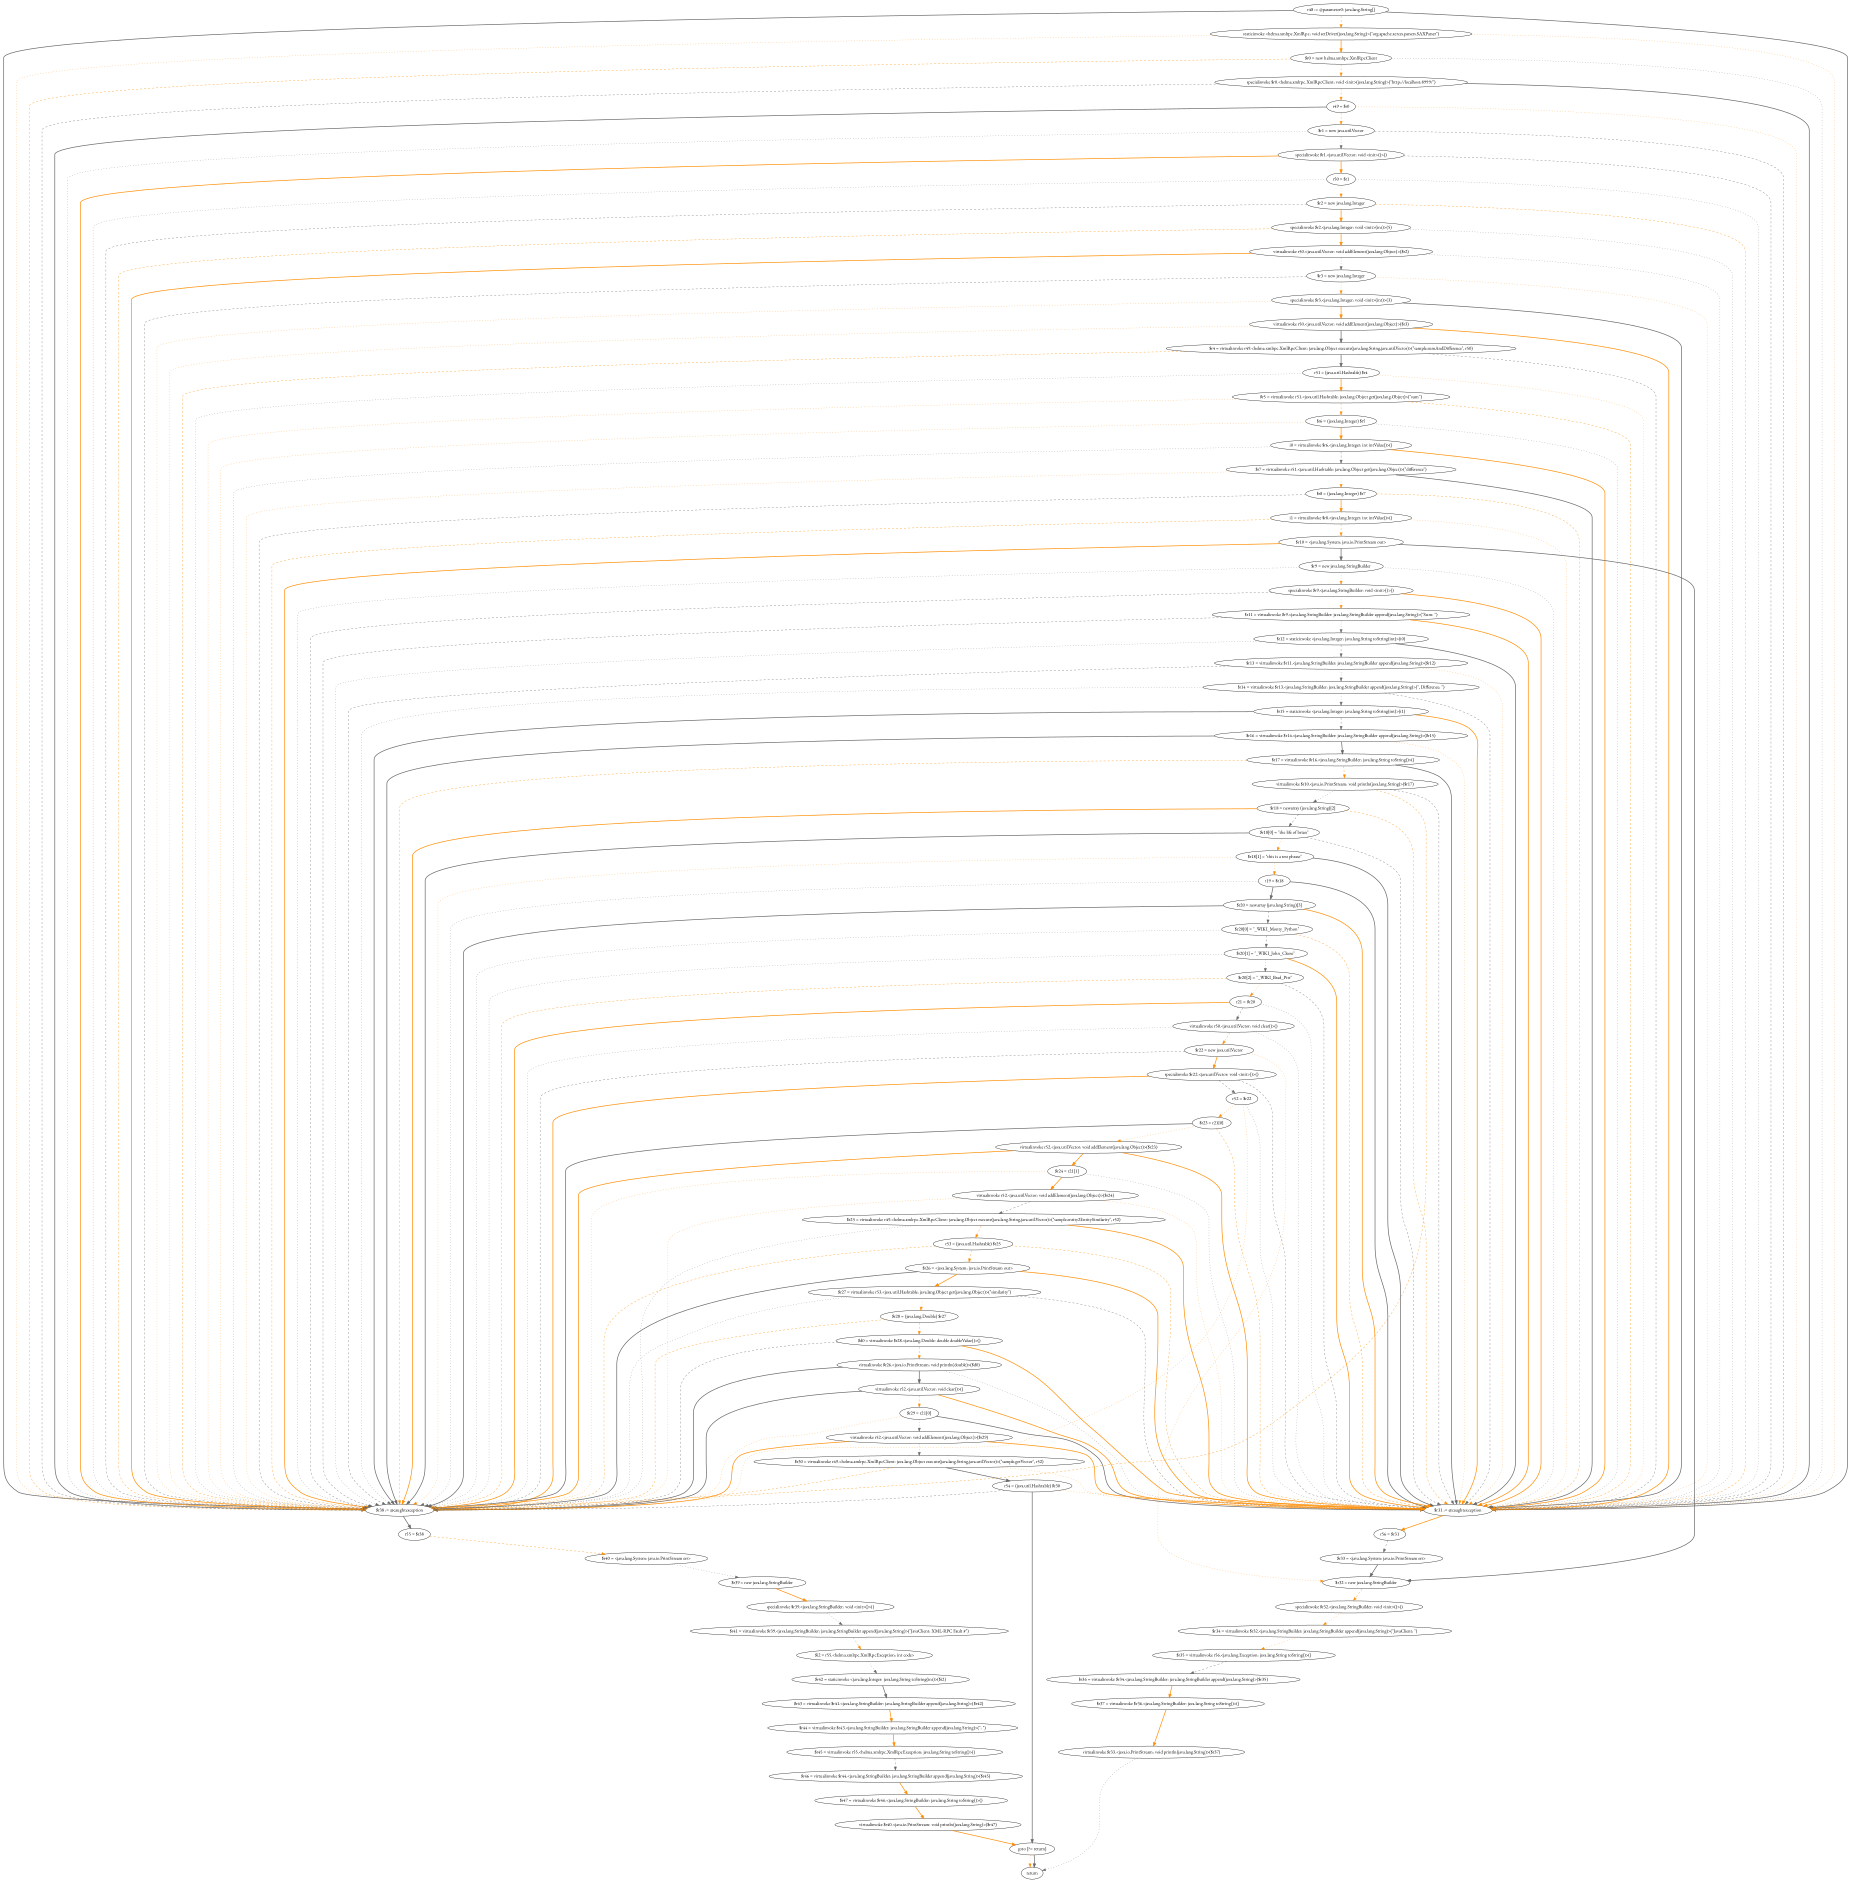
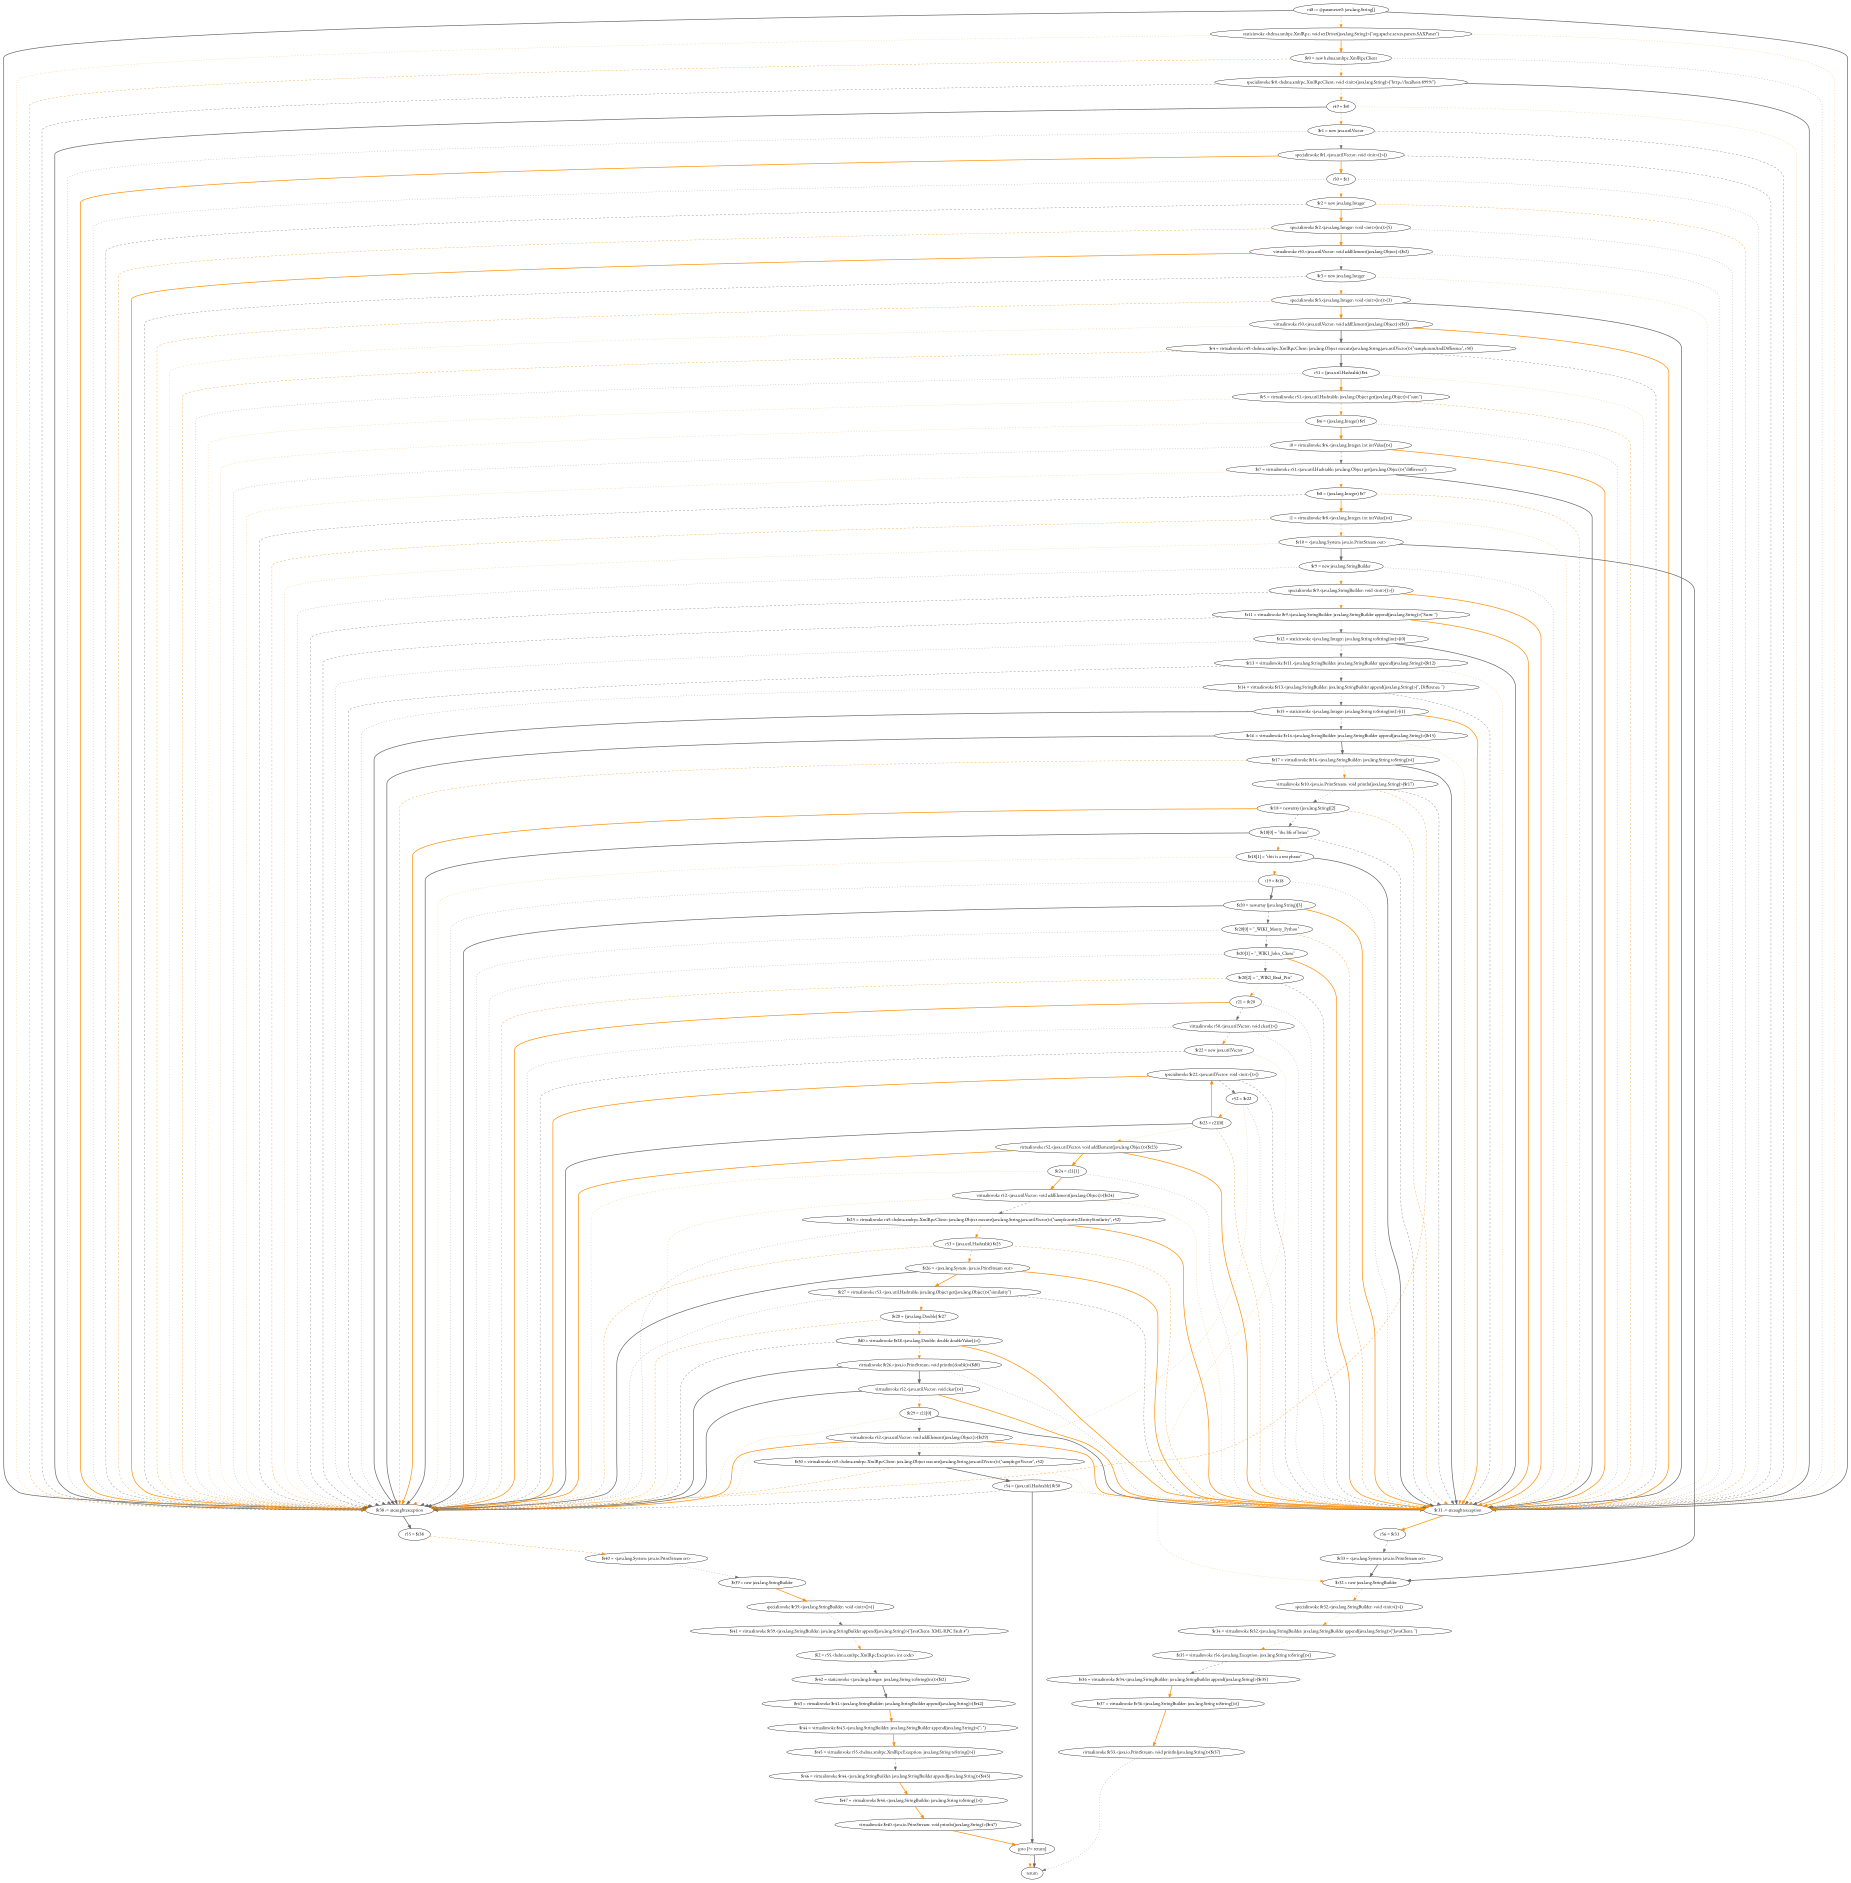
edge "specialinvoke $r3.<java.lang.Integer: void <init>(int)>(3)" -> "$r38 := @caughtexception": style dotted -> dashed
edge "$r10 = <java.lang.System: java.io.PrintStream out>" -> "$r38 := @caughtexception": style bold -> dotted
edge "$r22 = new java.util.Vector" -> "specialinvoke $r22.<java.util.Vector: void <init>()>()": now "$r23 = r21[0]" -> "specialinvoke $r22.<java.util.Vector: void <init>()>()"
edge "r19 = $r18" -> "$r31 := @caughtexception": style bold -> dotted
